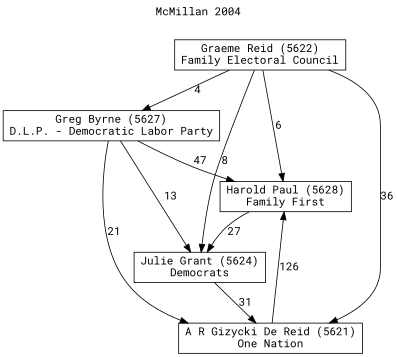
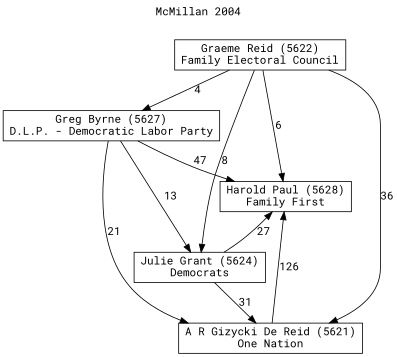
edge "Harold Paul (5628) Family First" -> "Julie Grant (5624) Democrats": reversed
